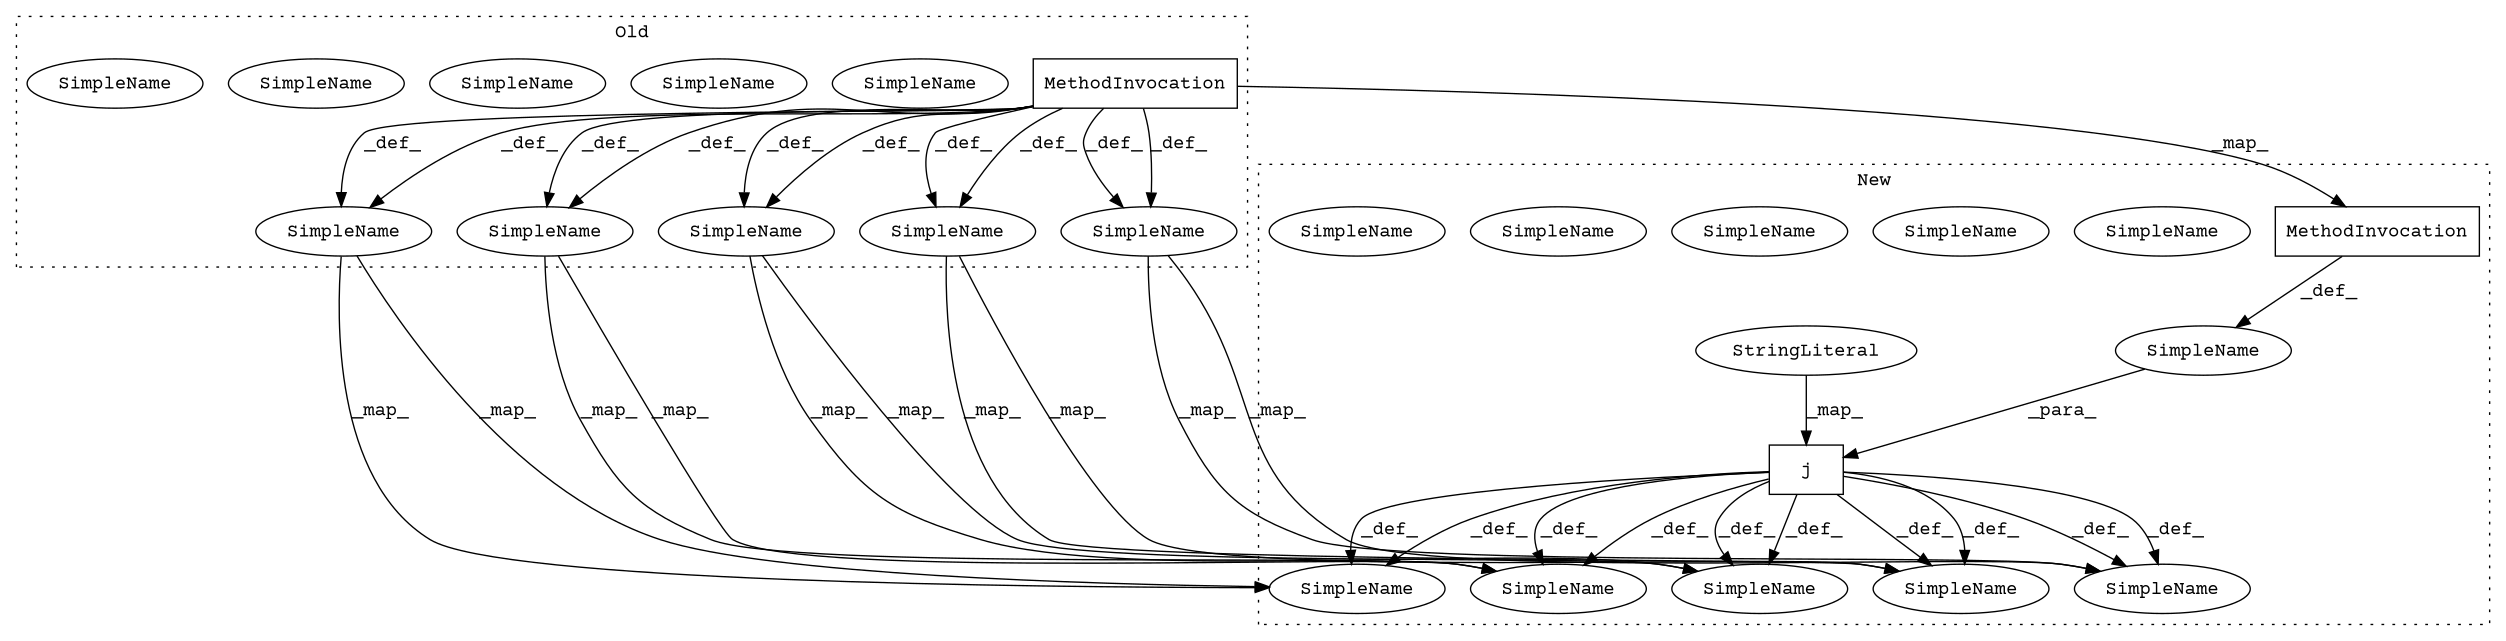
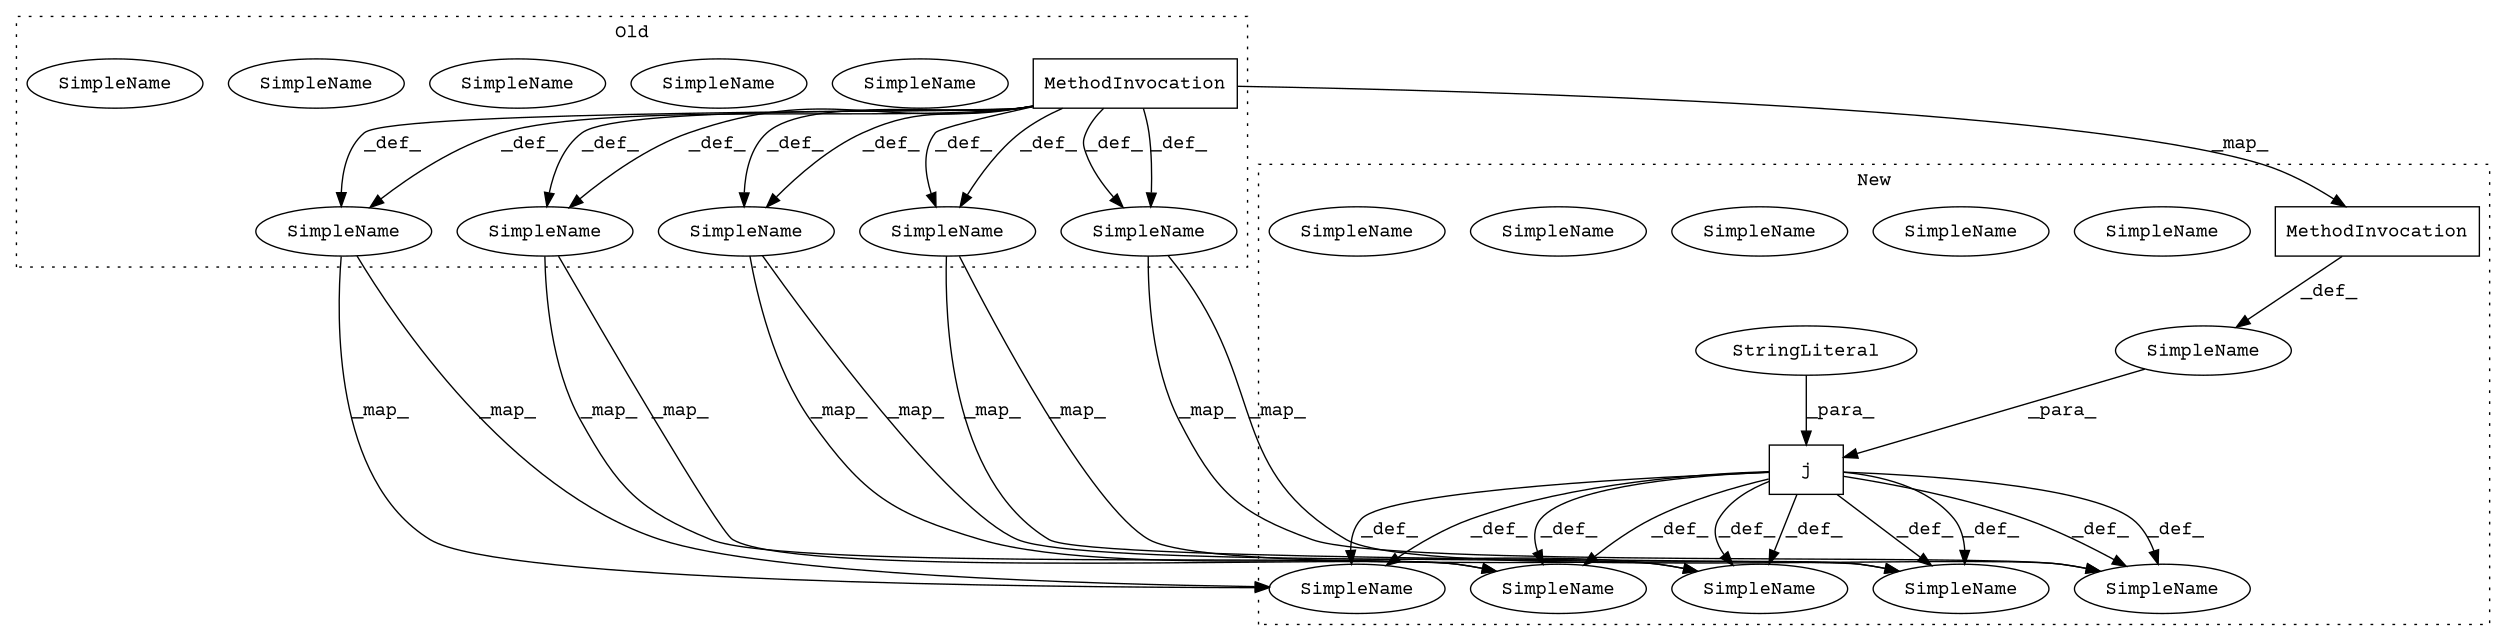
edge "StringLiteral" -> "j": label "_map_" -> "_para_"
